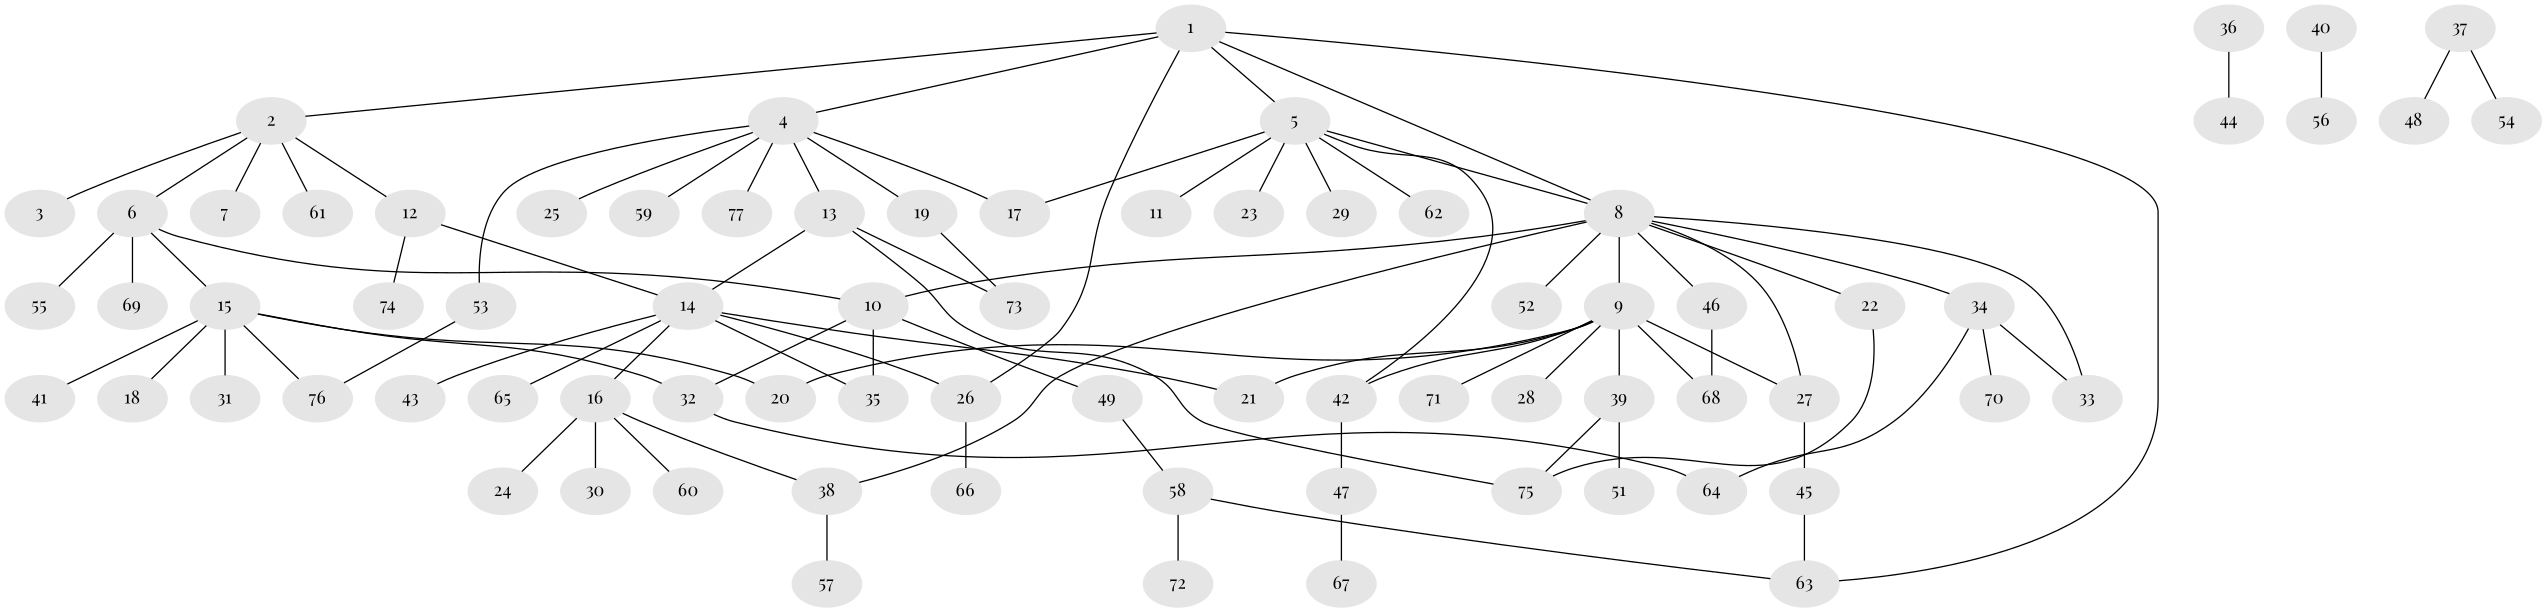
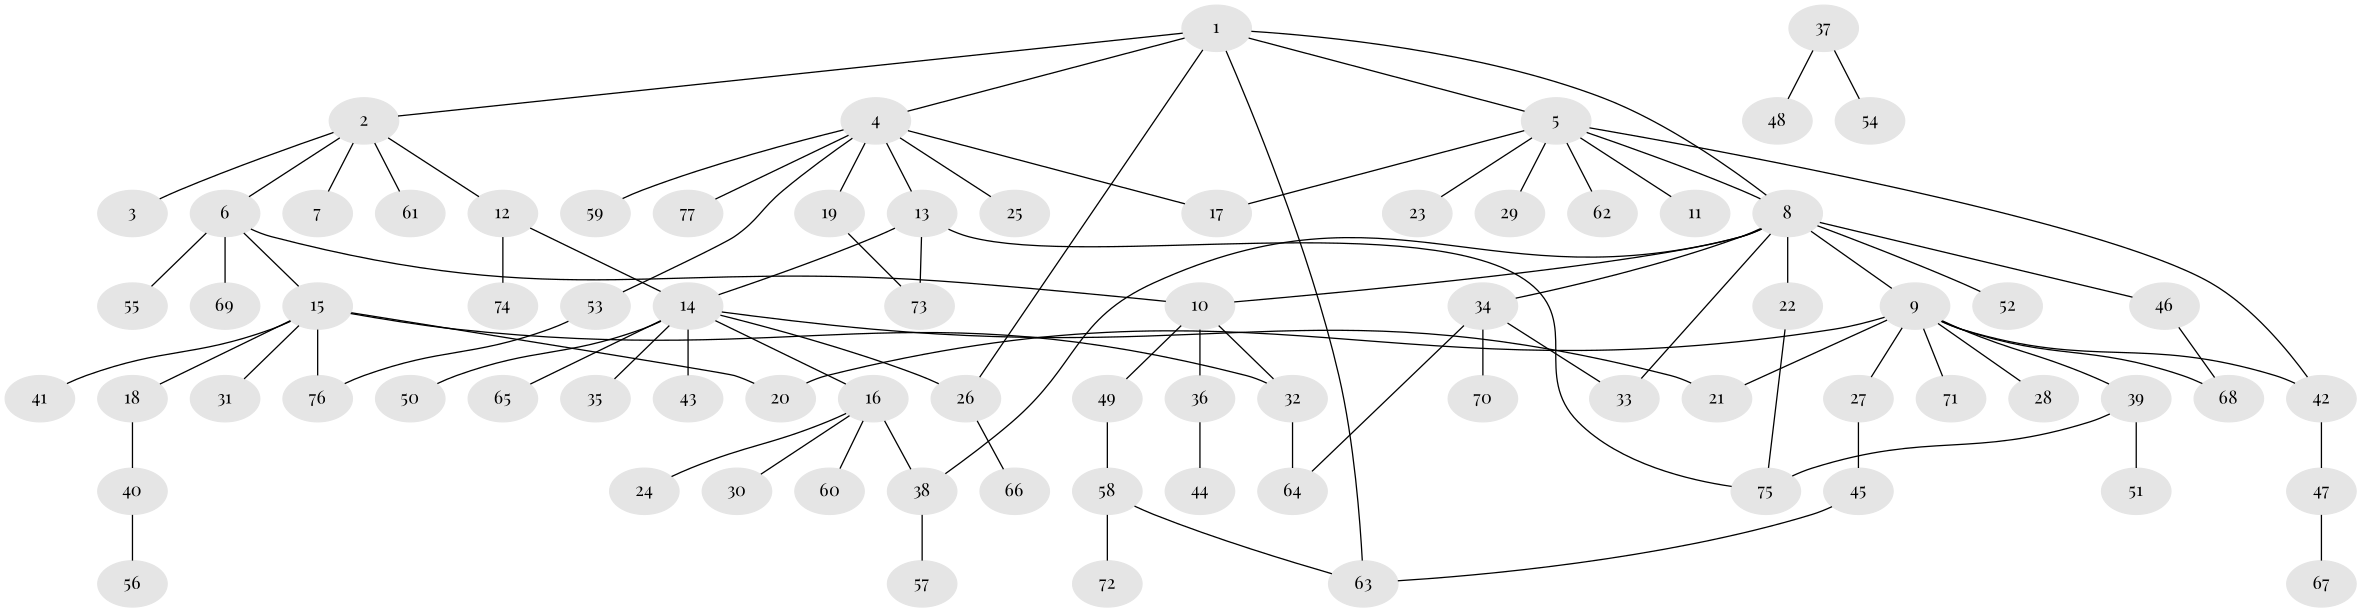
edge "8" -- "27": removed
edge "10" -- "35": now "10" -- "36"
node "50": added
edge "18" -- "40": added
